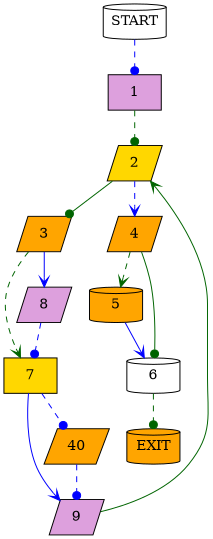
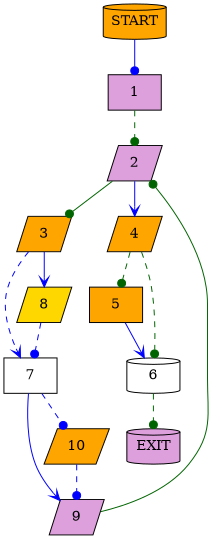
node "START": fillcolor white -> orange
edge "START" -> "1": style dashed -> solid
node "2": fillcolor gold -> plum
edge "2" -> "4": style dashed -> solid
edge "4" -> "5": arrowhead vee -> dot
edge "3" -> "7": color darkgreen -> blue
edge "4" -> "6": style solid -> dashed
node "8": fillcolor plum -> gold
node "5": shape cylinder -> box
edge "9" -> "2": arrowhead vee -> dot
node "7": fillcolor gold -> white
node "40": label "40" -> "10"
node "EXIT": fillcolor orange -> plum
